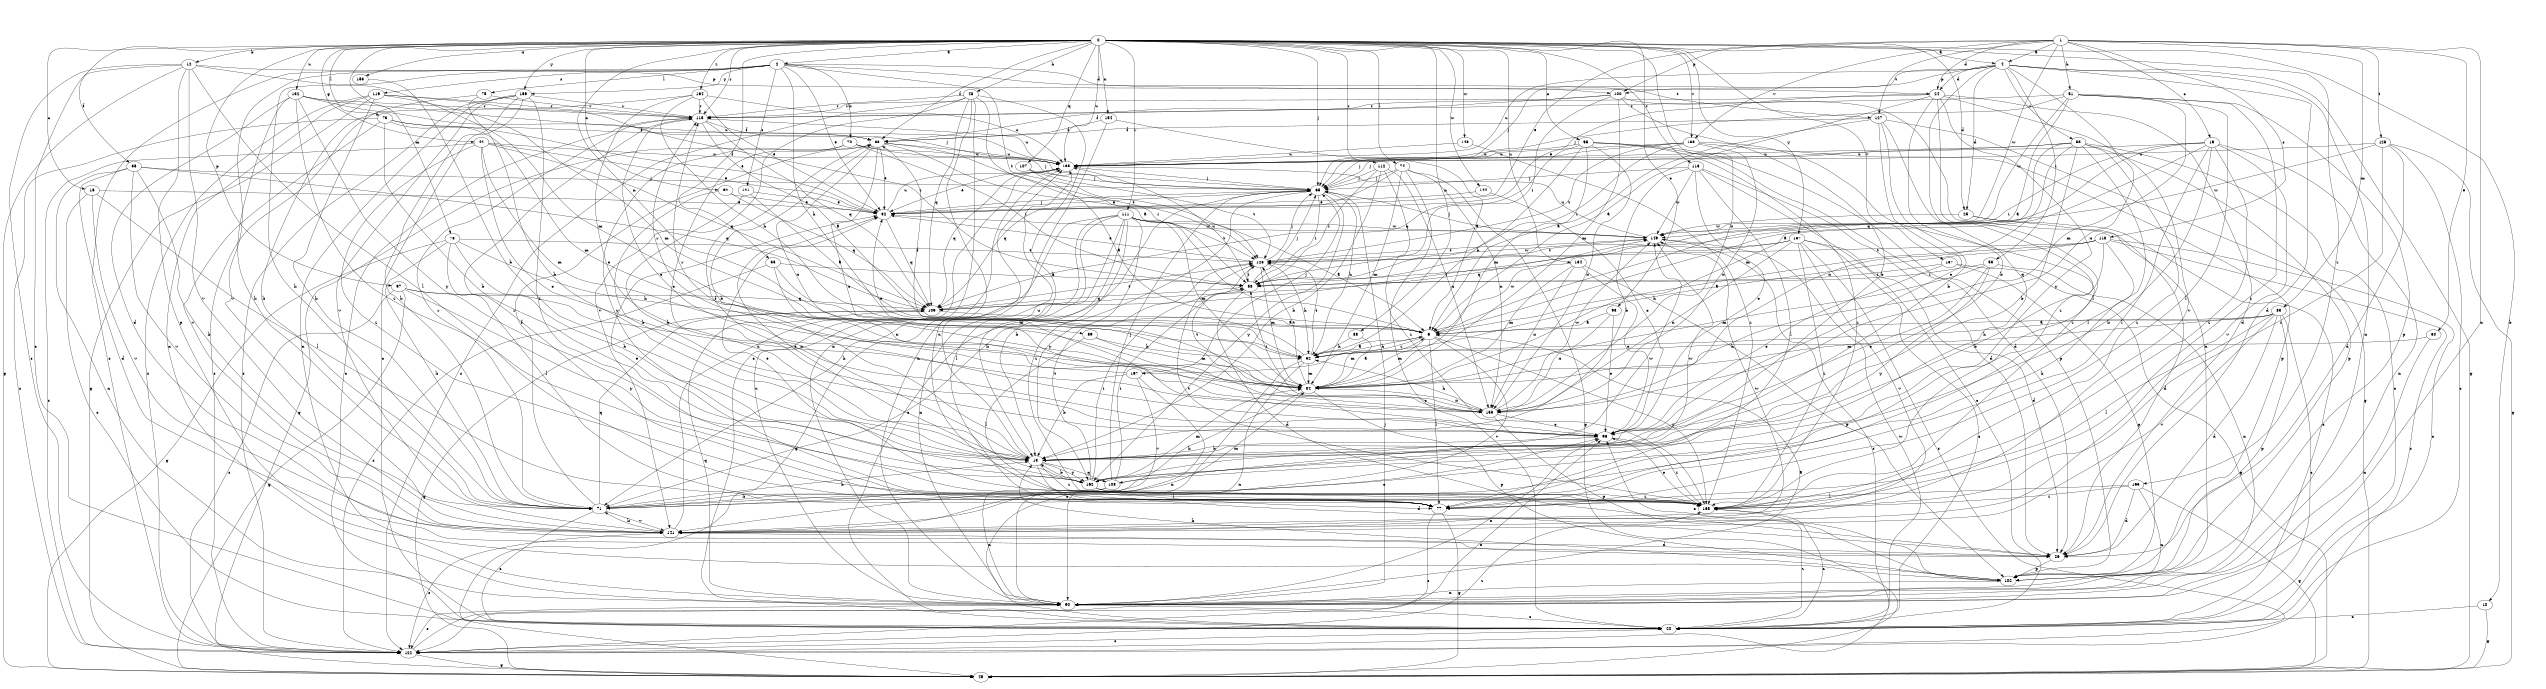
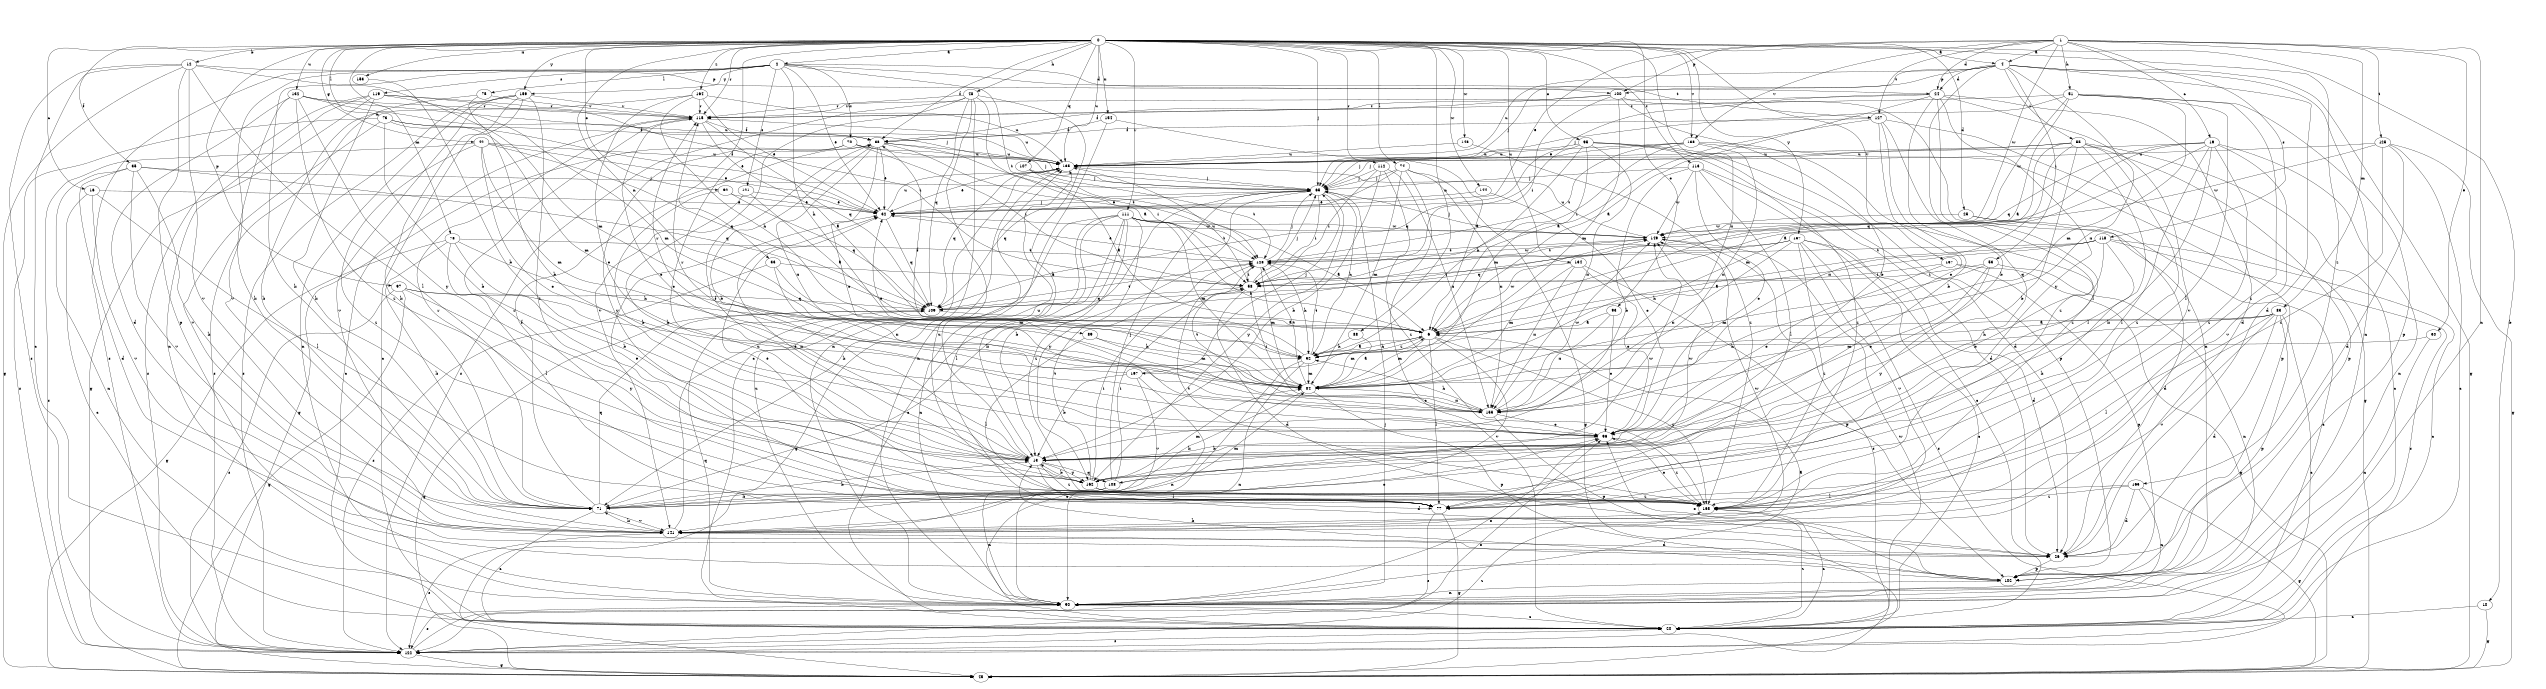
edge "4" -> "25": removed, label "d"
edge "19" -> "58": label "i" -> "q"
